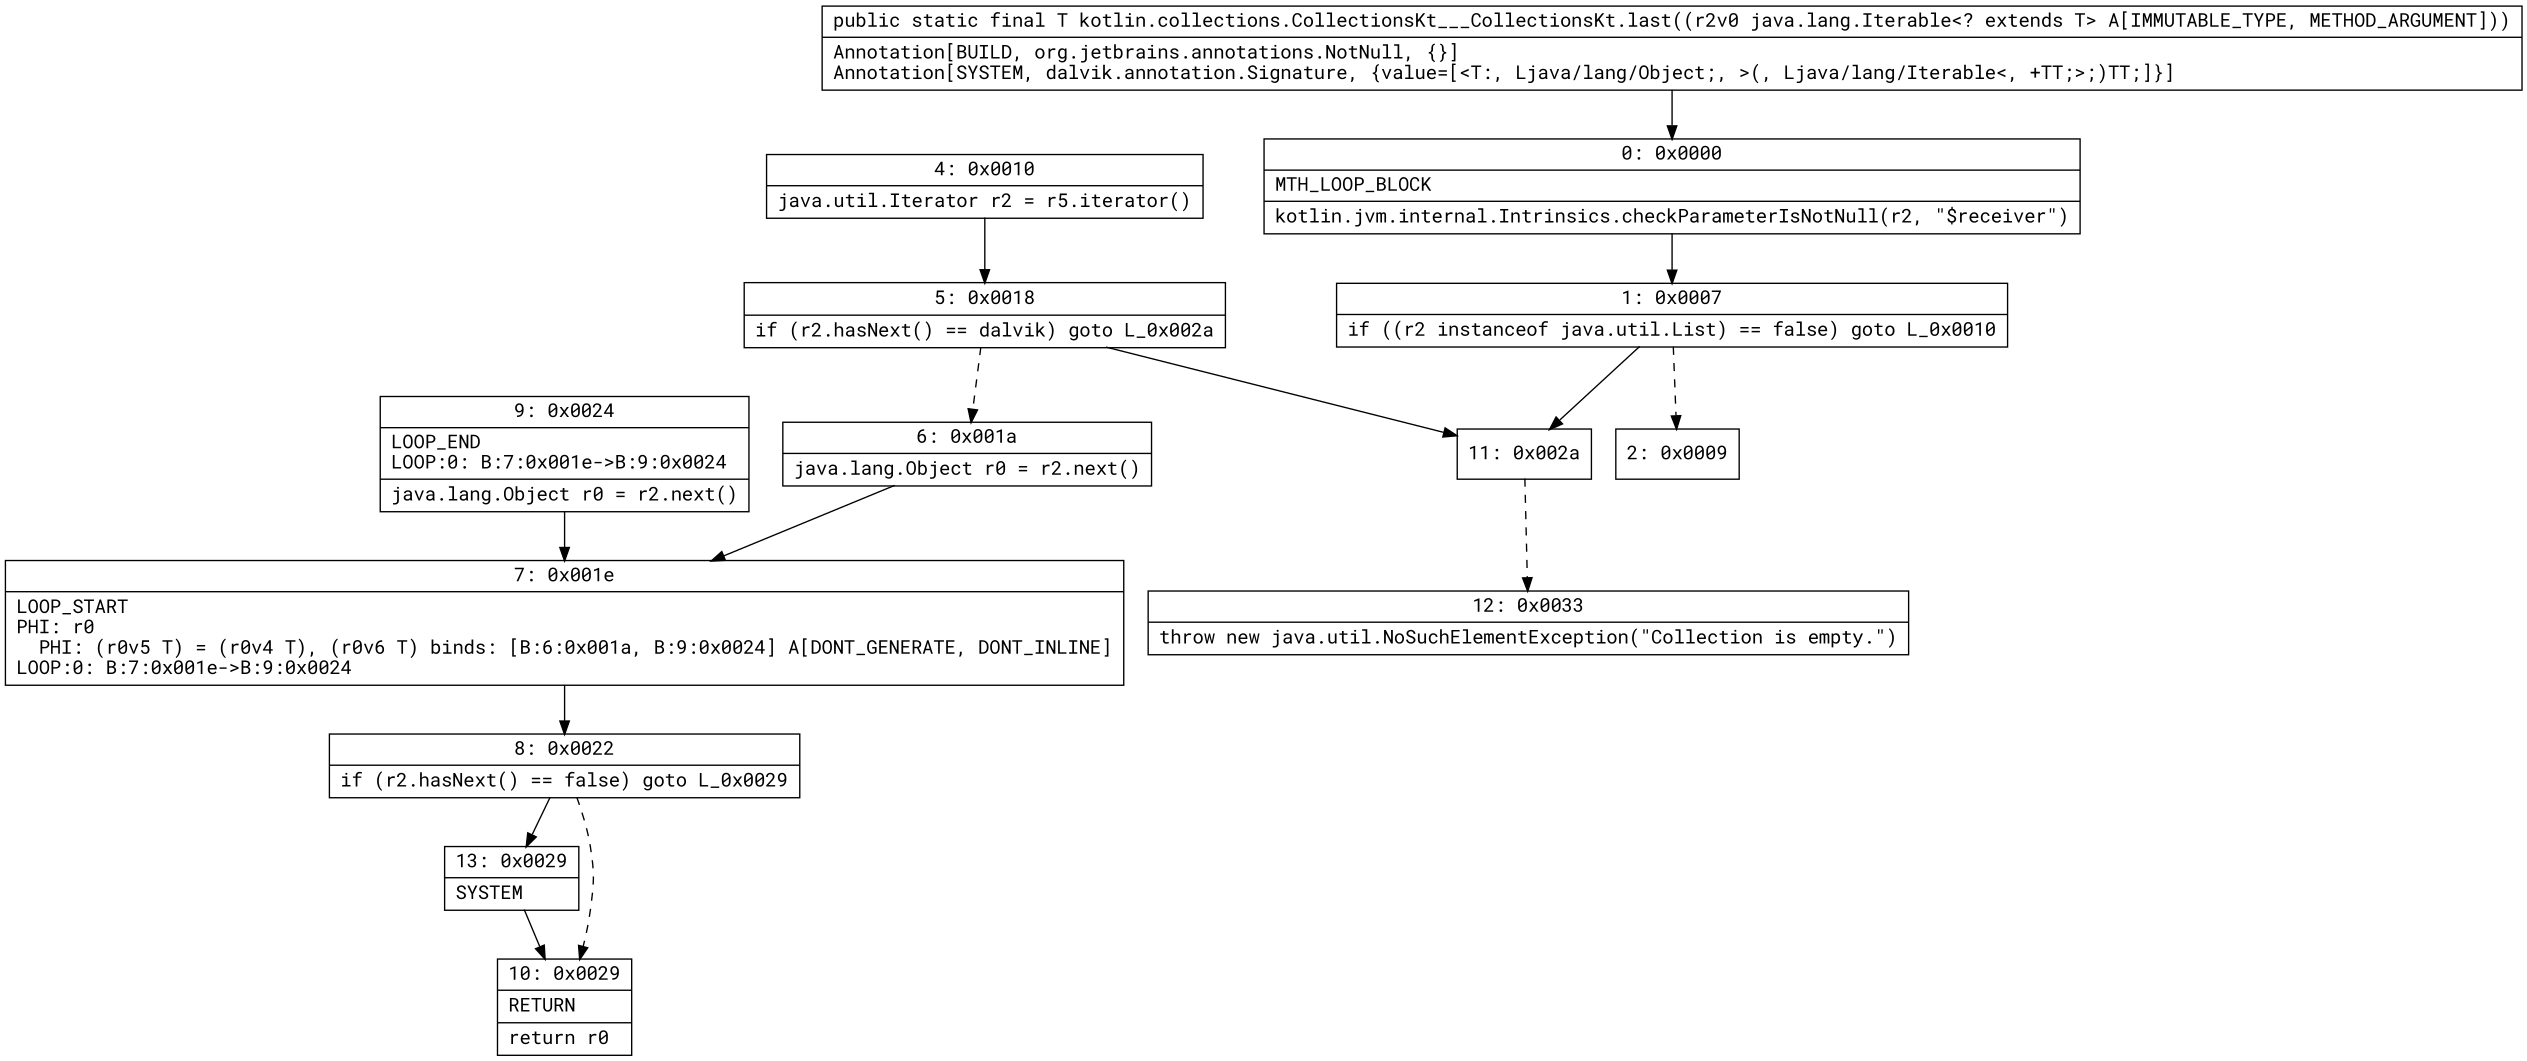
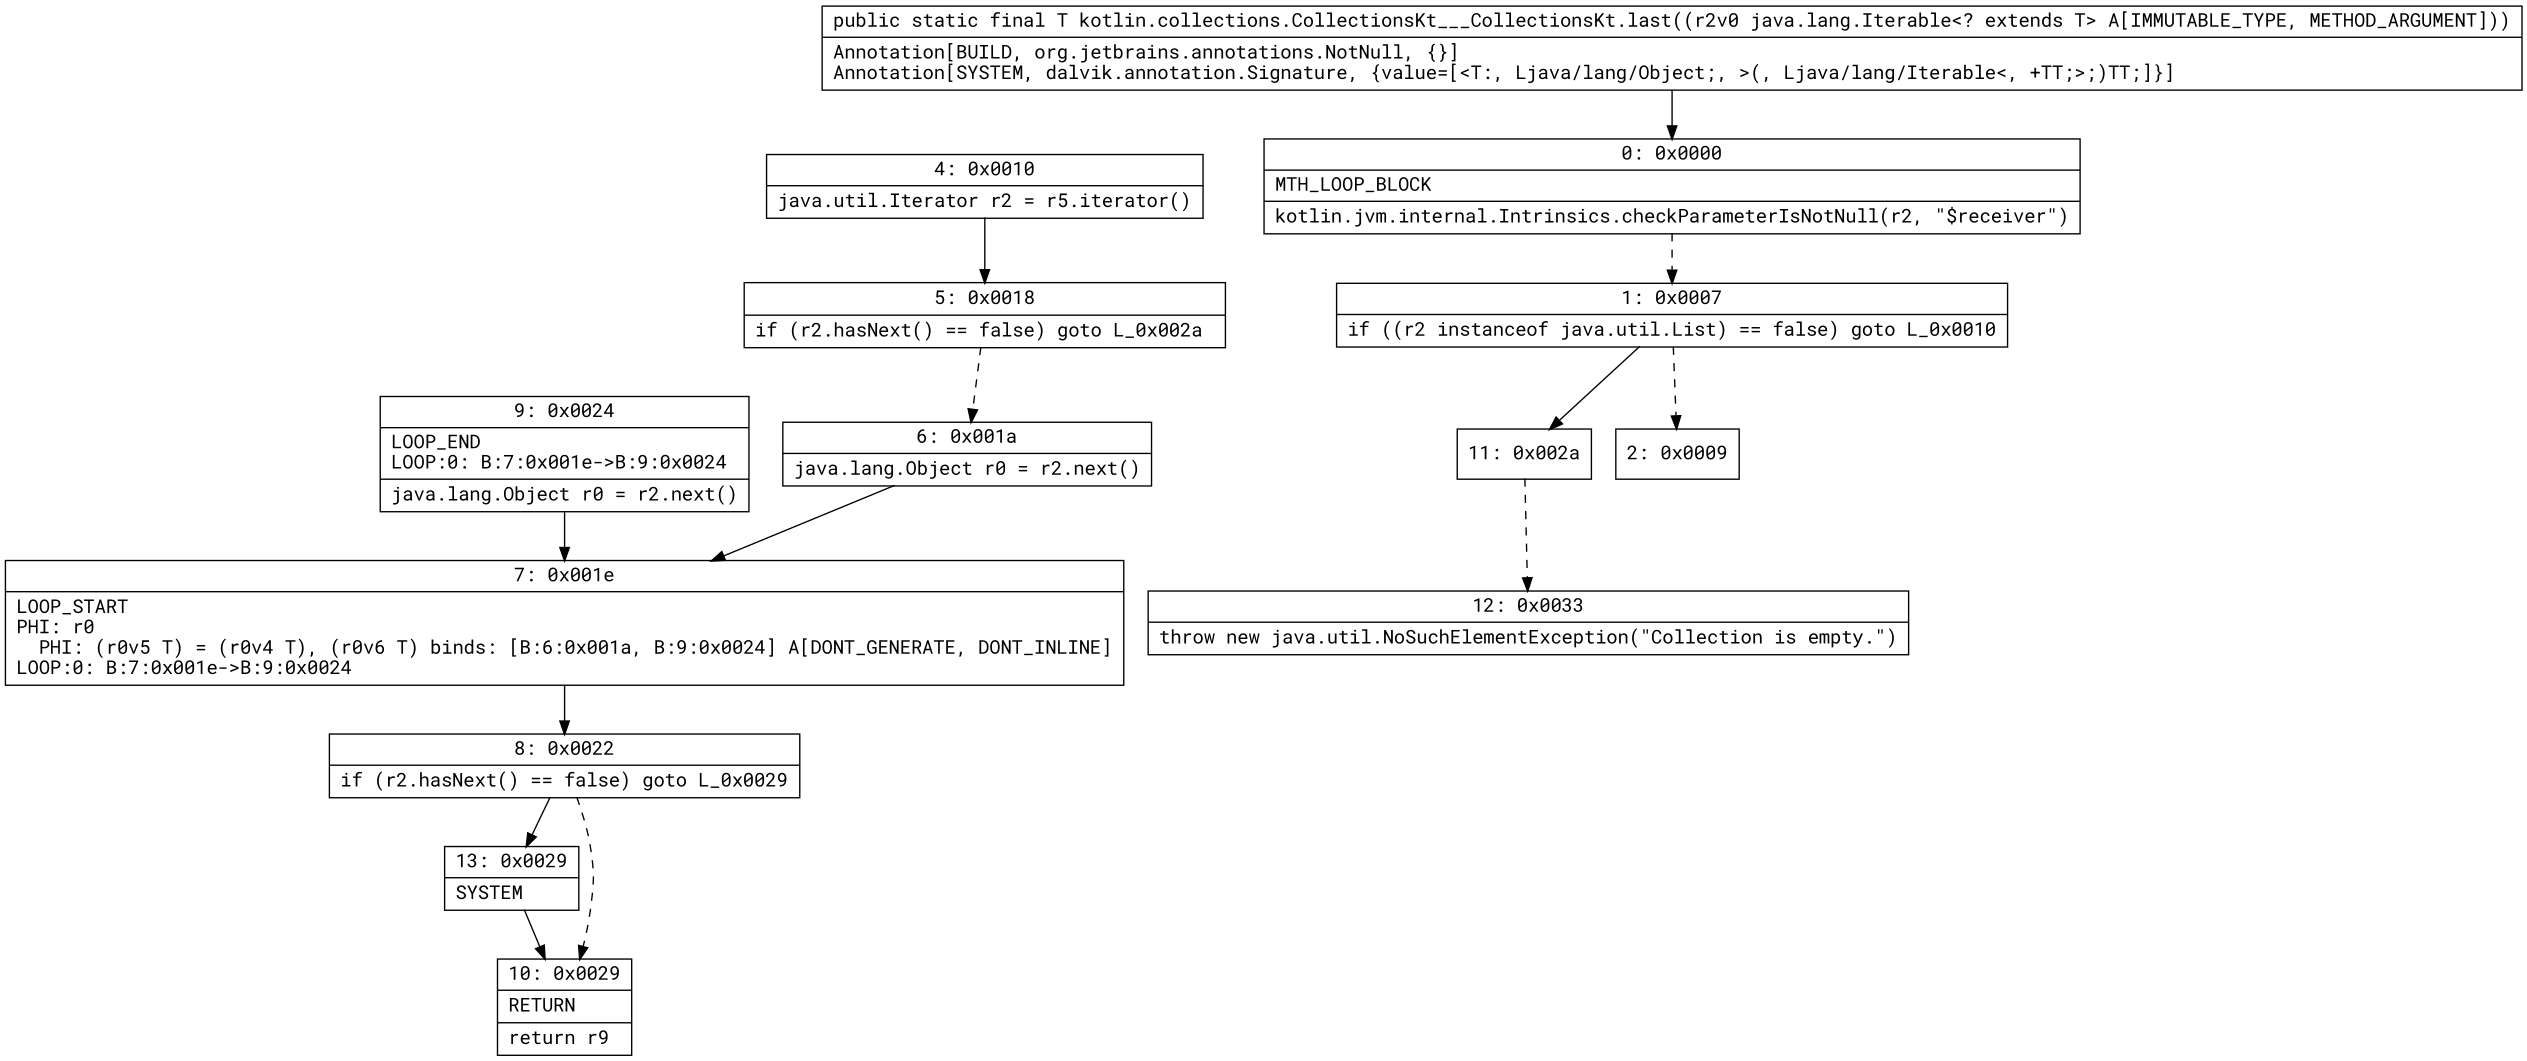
edge "0: 0x0000" -> "1: 0x0007": style solid -> dashed
node "5: 0x0018": text "if (r2.hasNext() == dalvik) goto L_0x002a" -> "if (r2.hasNext() == false) goto L_0x002a"
edge "5: 0x0018" -> "11: 0x002a": removed
node "10: 0x0029": text "return r0" -> "return r9"
